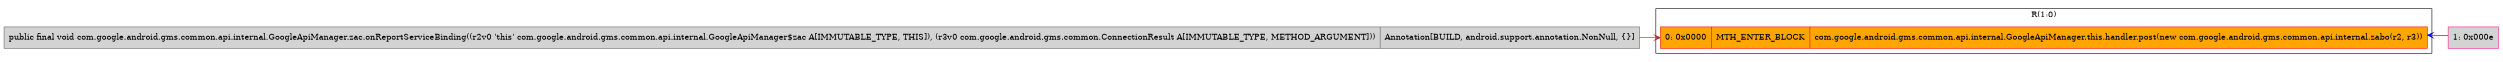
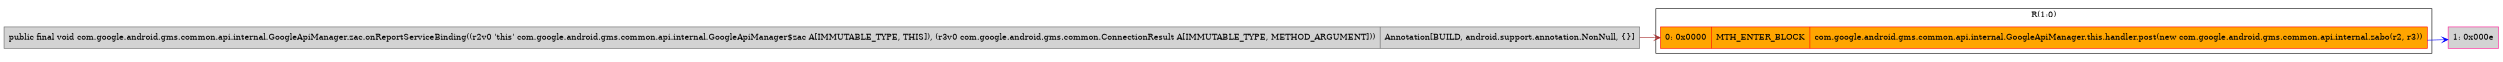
edge "1: 0x000e" -> "0: 0x0000": reversed
